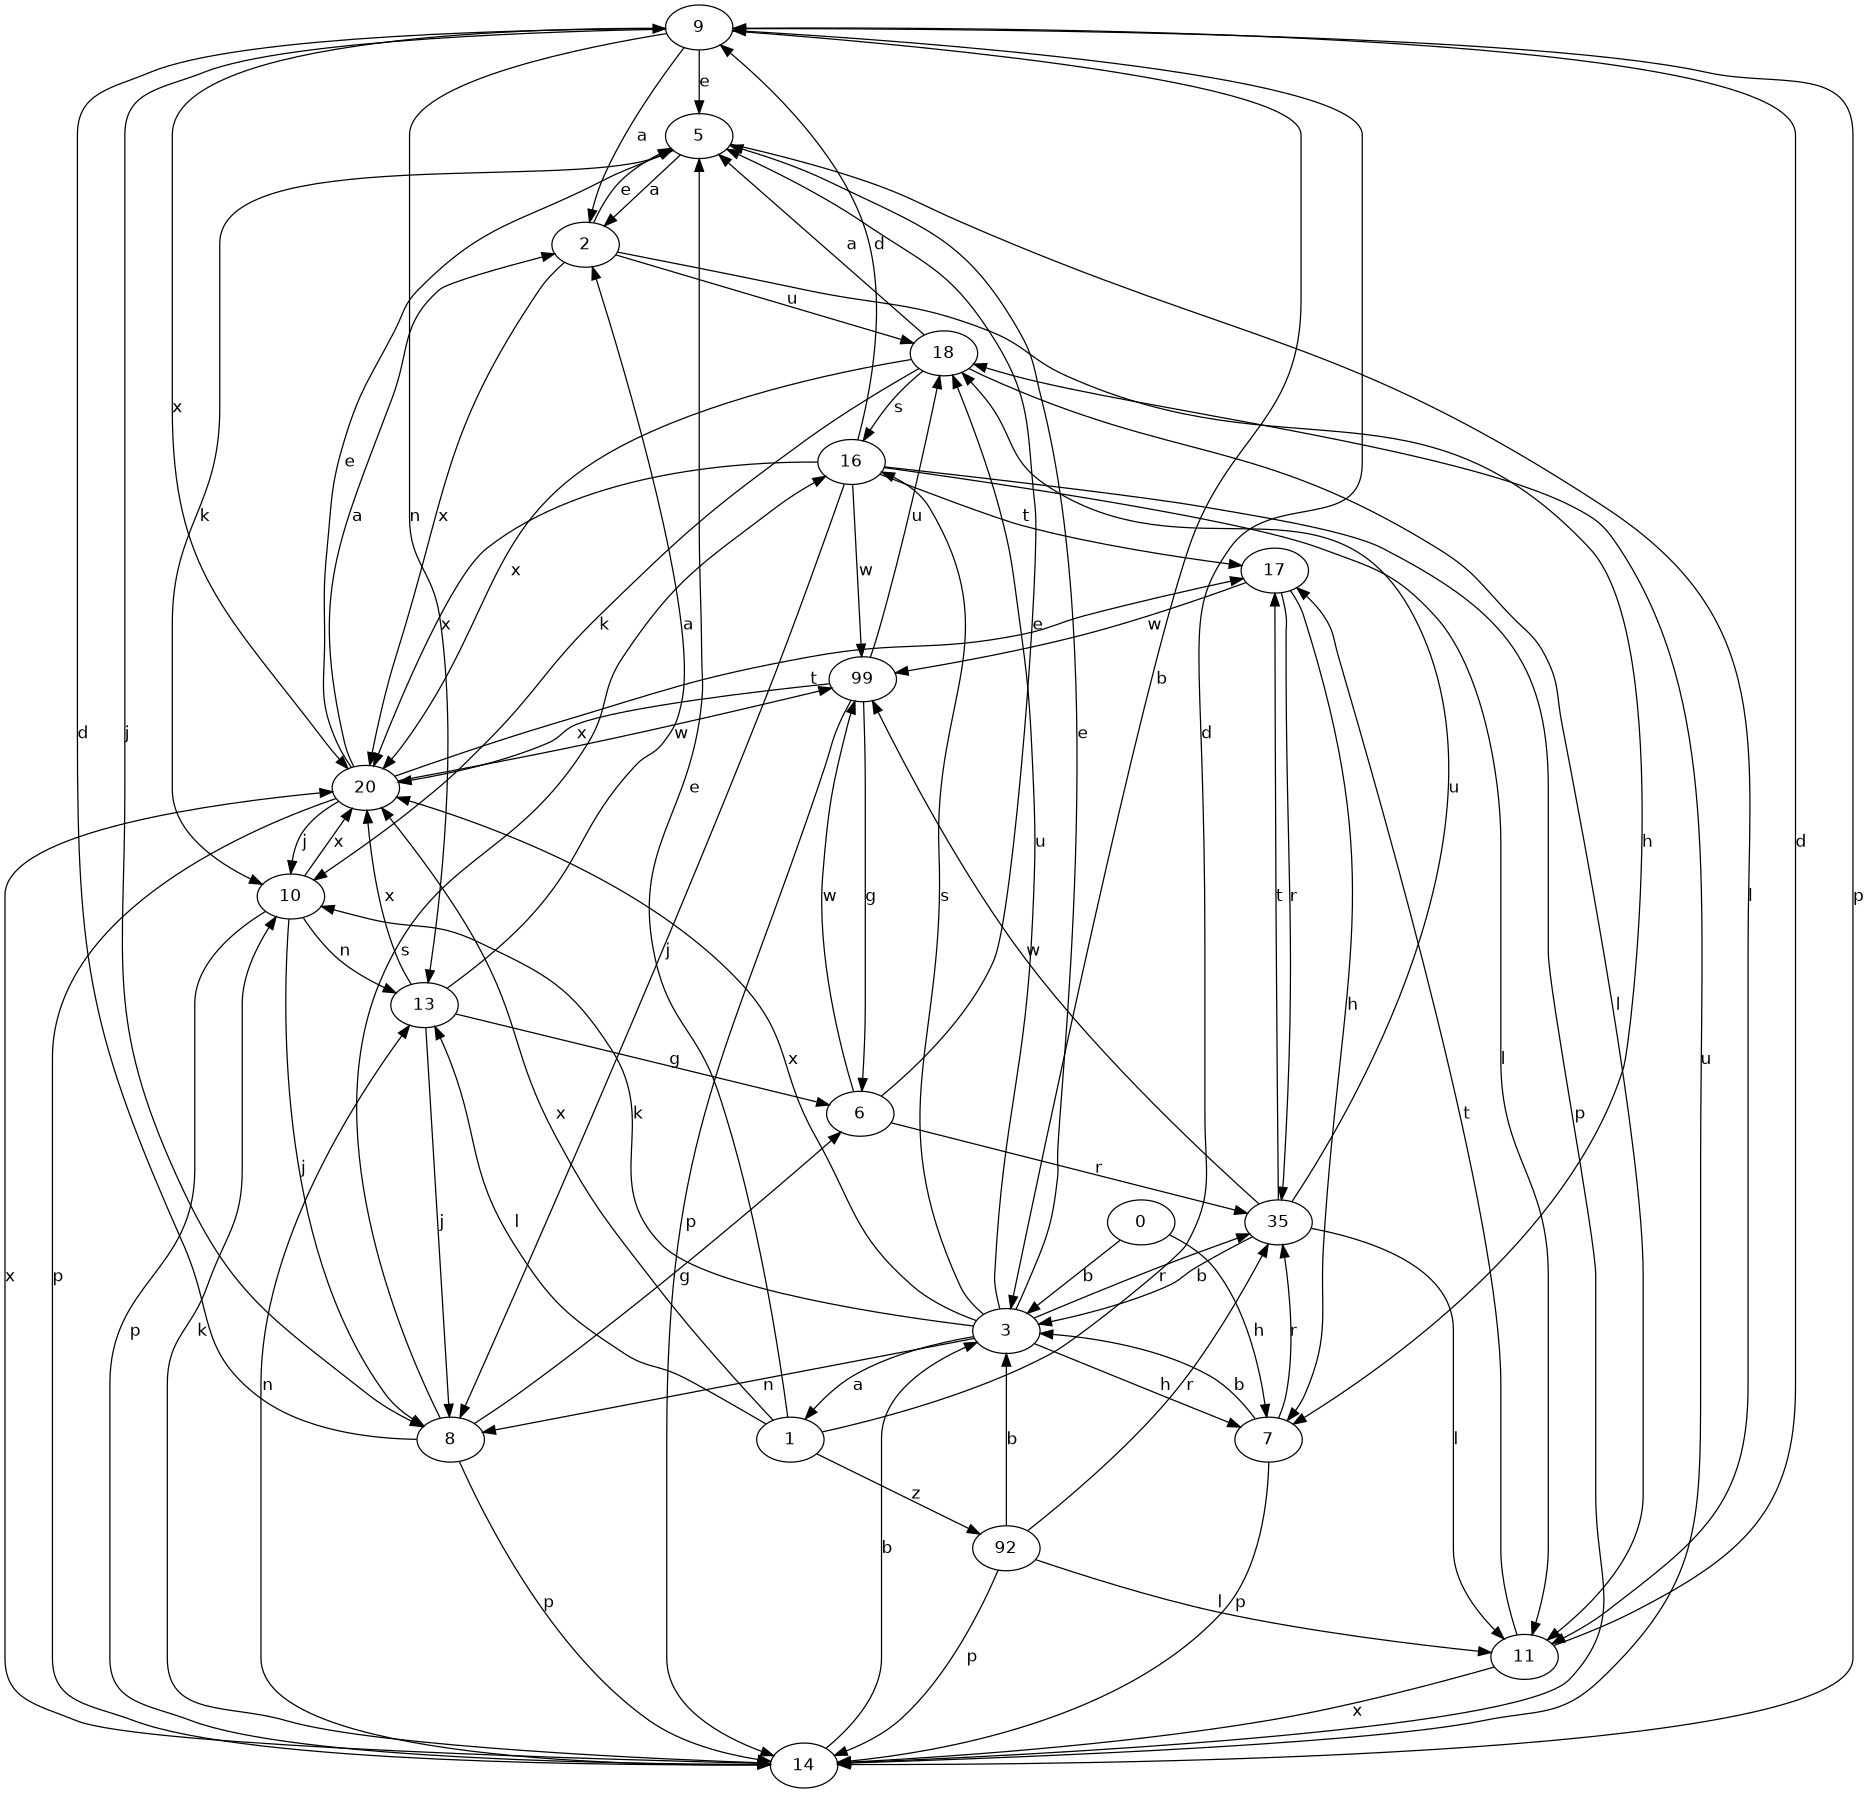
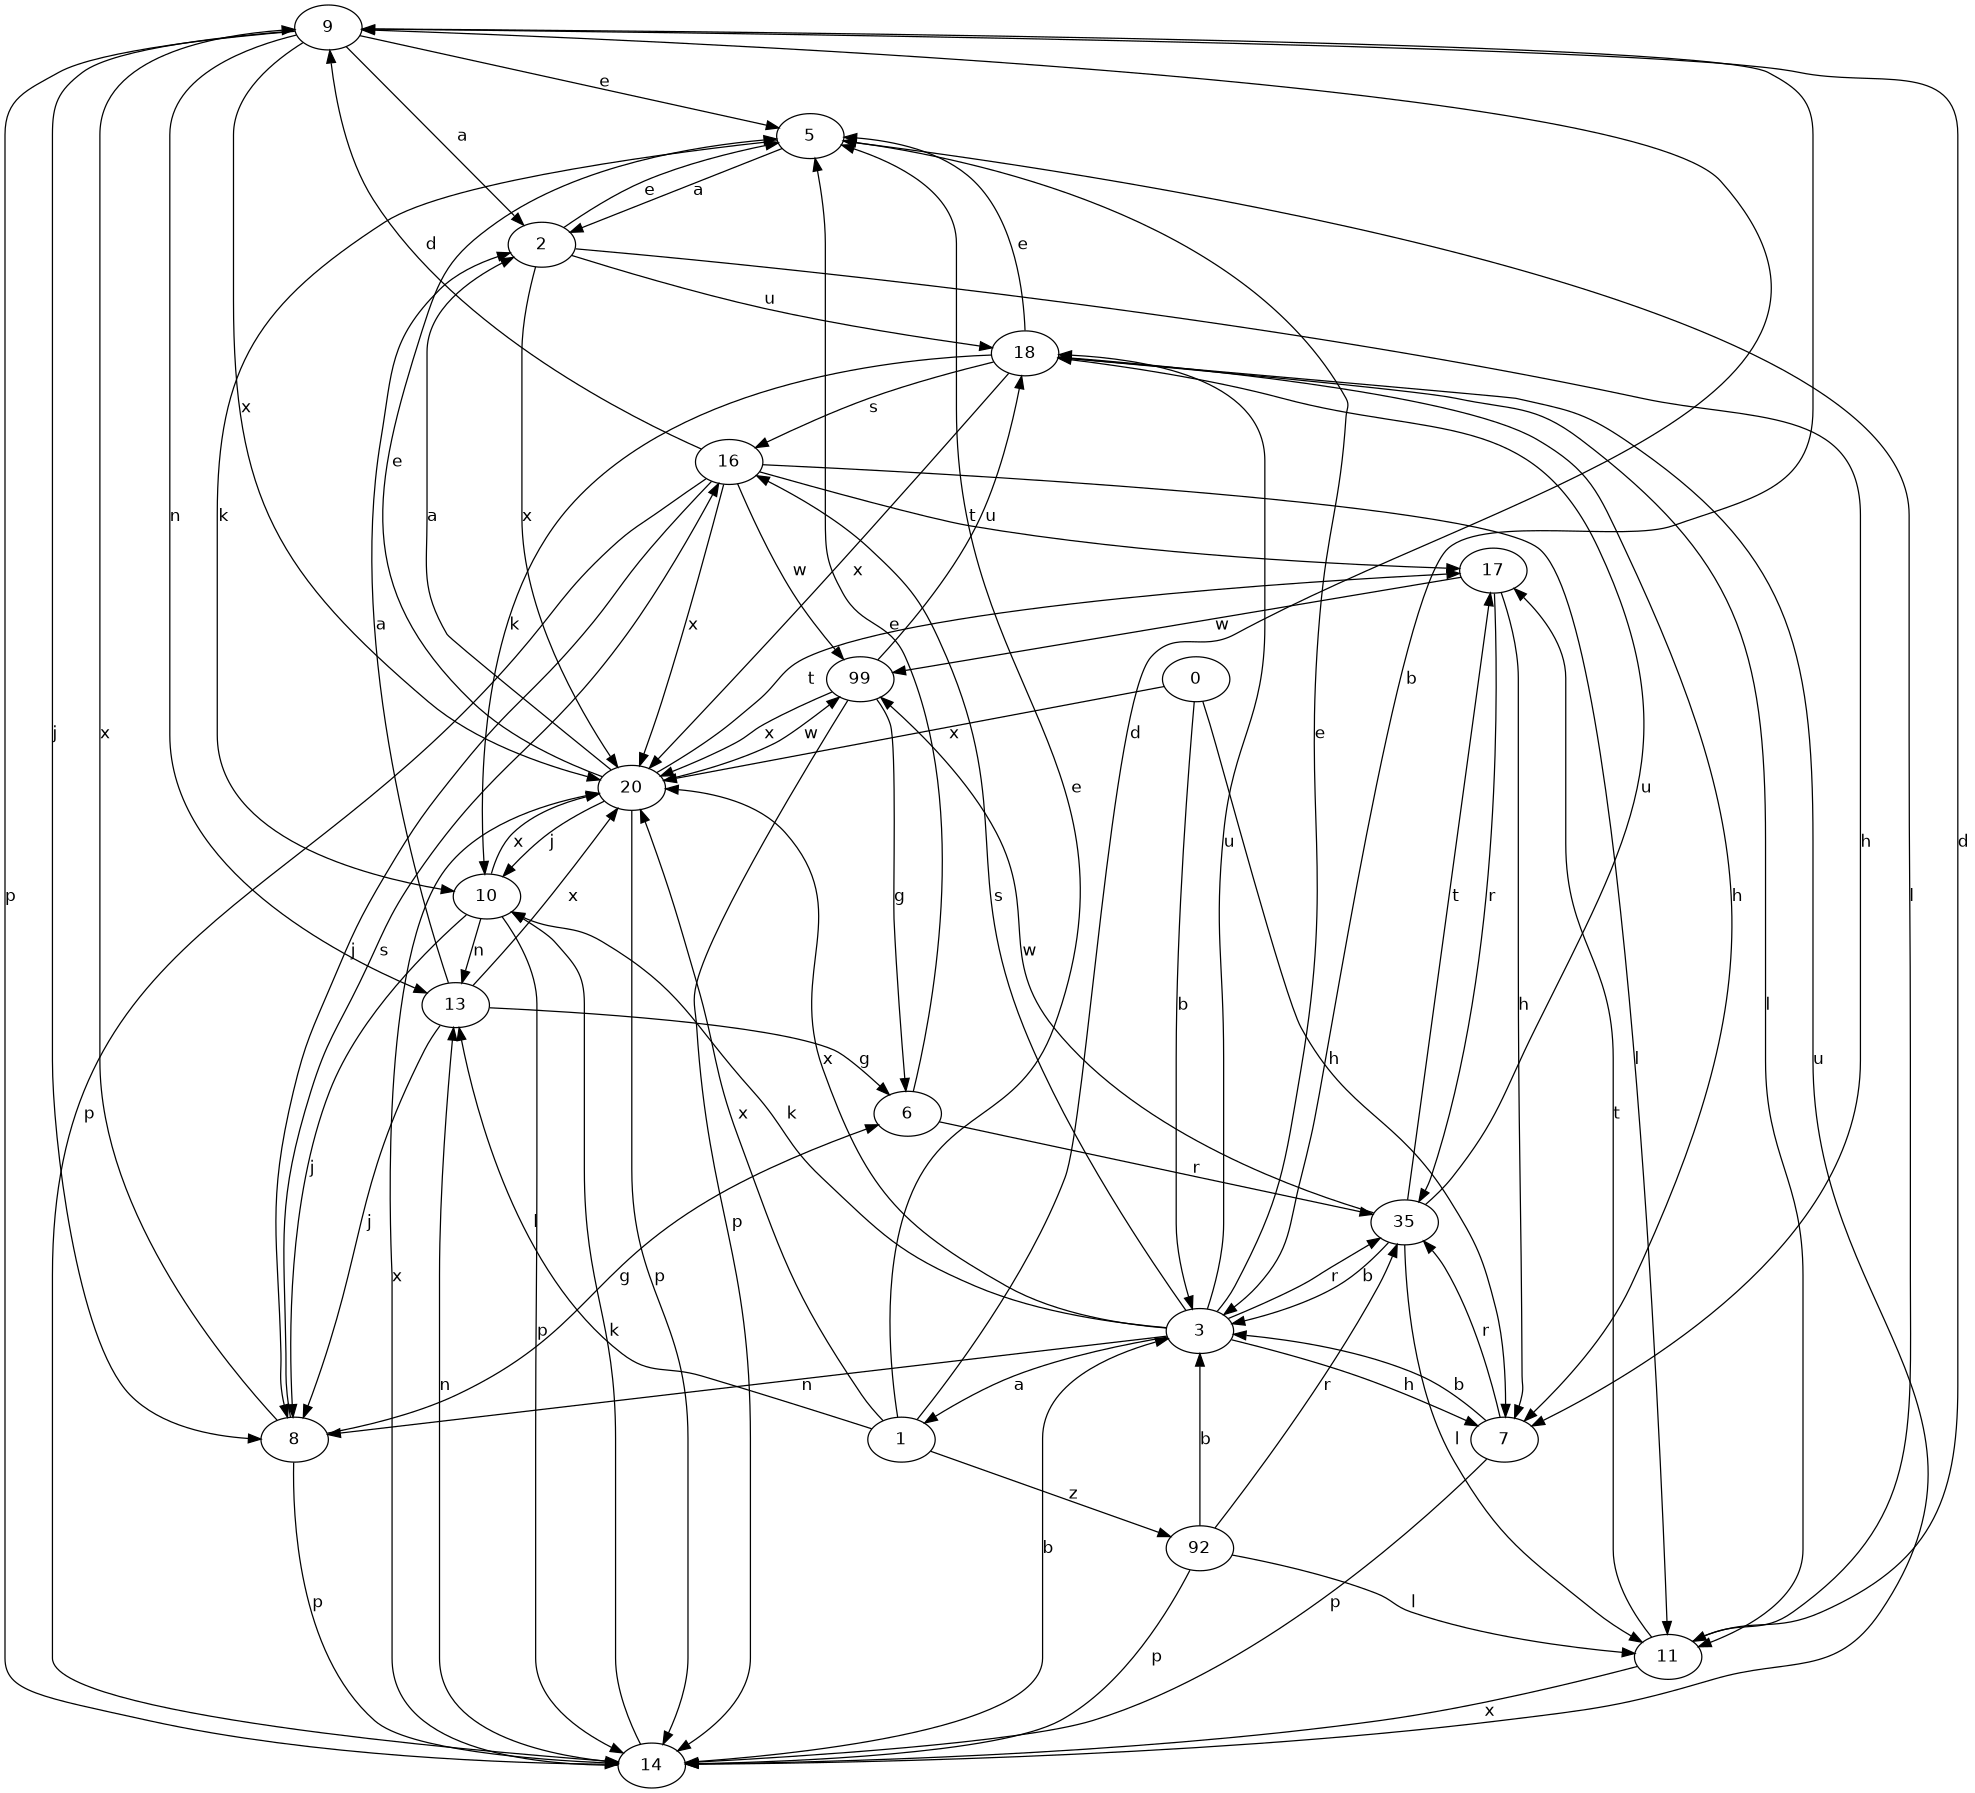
edge "18" -> "5": label "a" -> "e"
edge "18" -> "7": added, label "h"
edge "8" -> "9": label "d" -> "x"
edge "0" -> "20": added, label "x"
edge "6" -> "99": removed, label "w"
